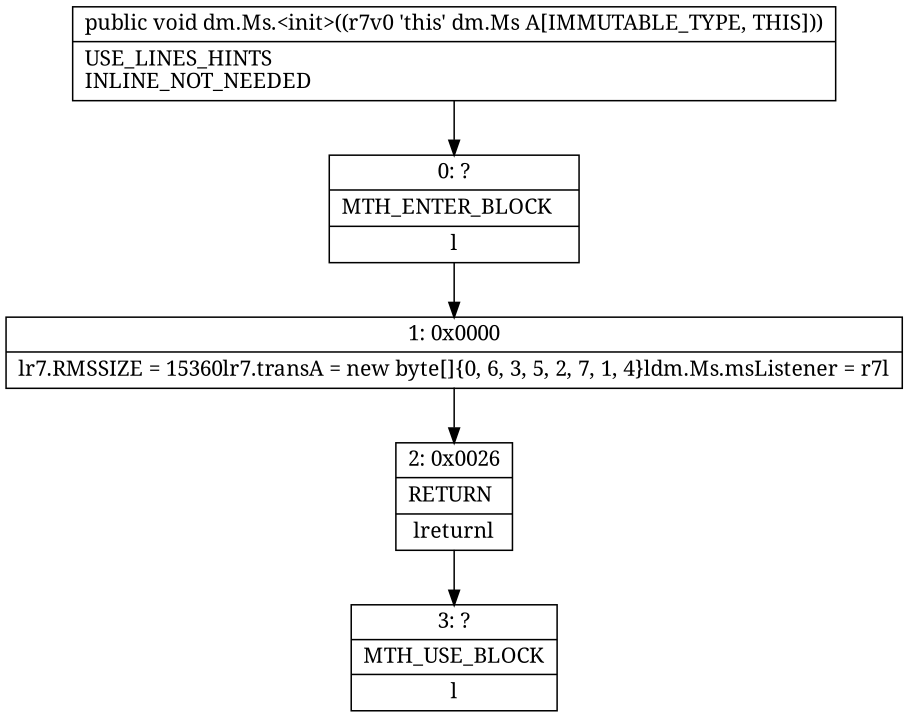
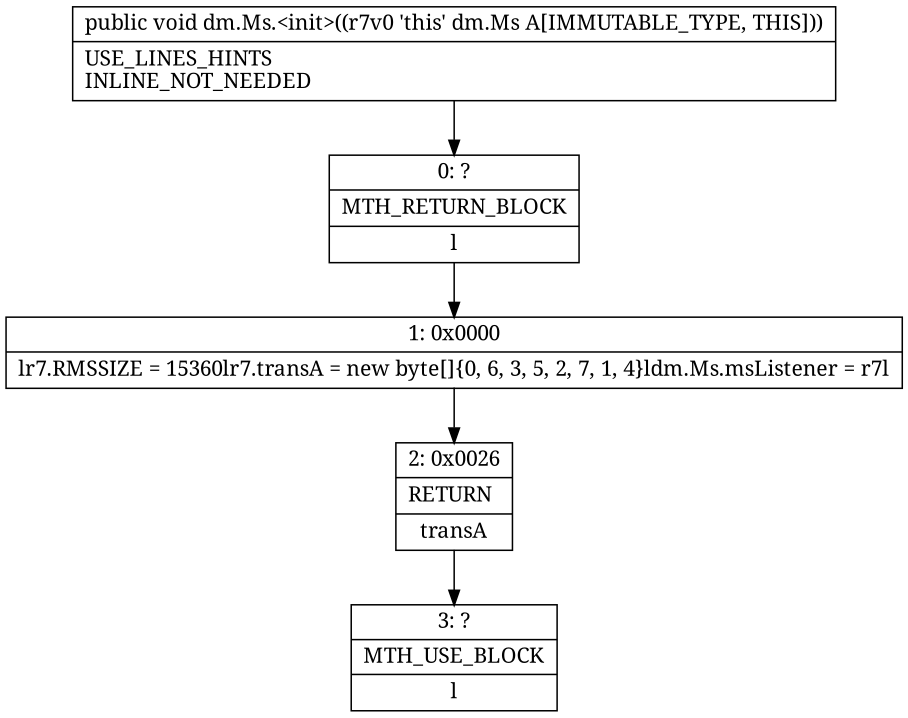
node "0: ?": text "MTH_ENTER_BLOCK" -> "MTH_RETURN_BLOCK"
node "2: 0x0026": text "lreturnl" -> "transA"
